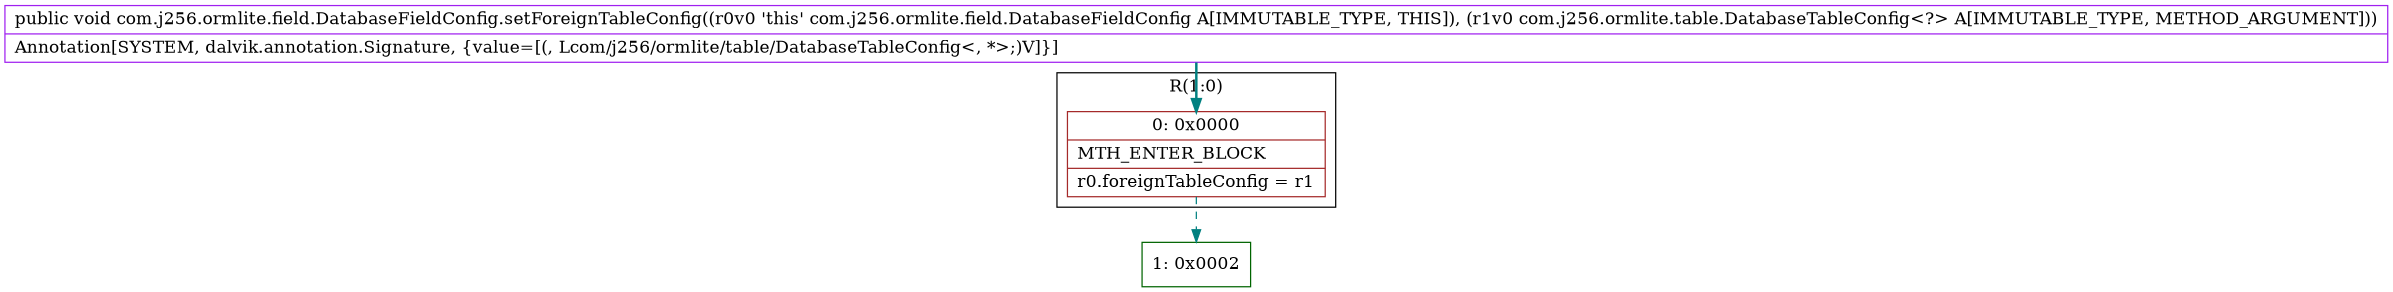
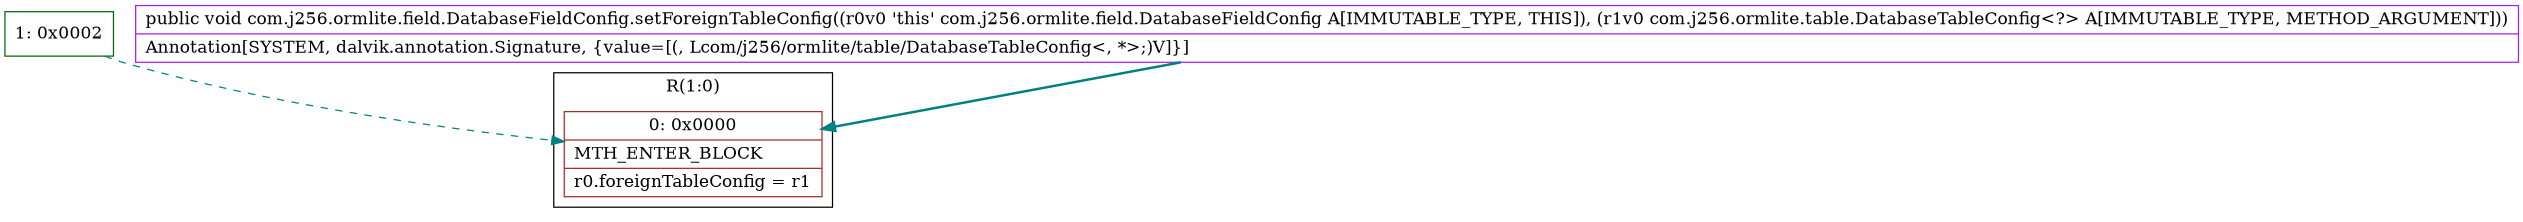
edge "0: 0x0000" -> "1: 0x0002": reversed
